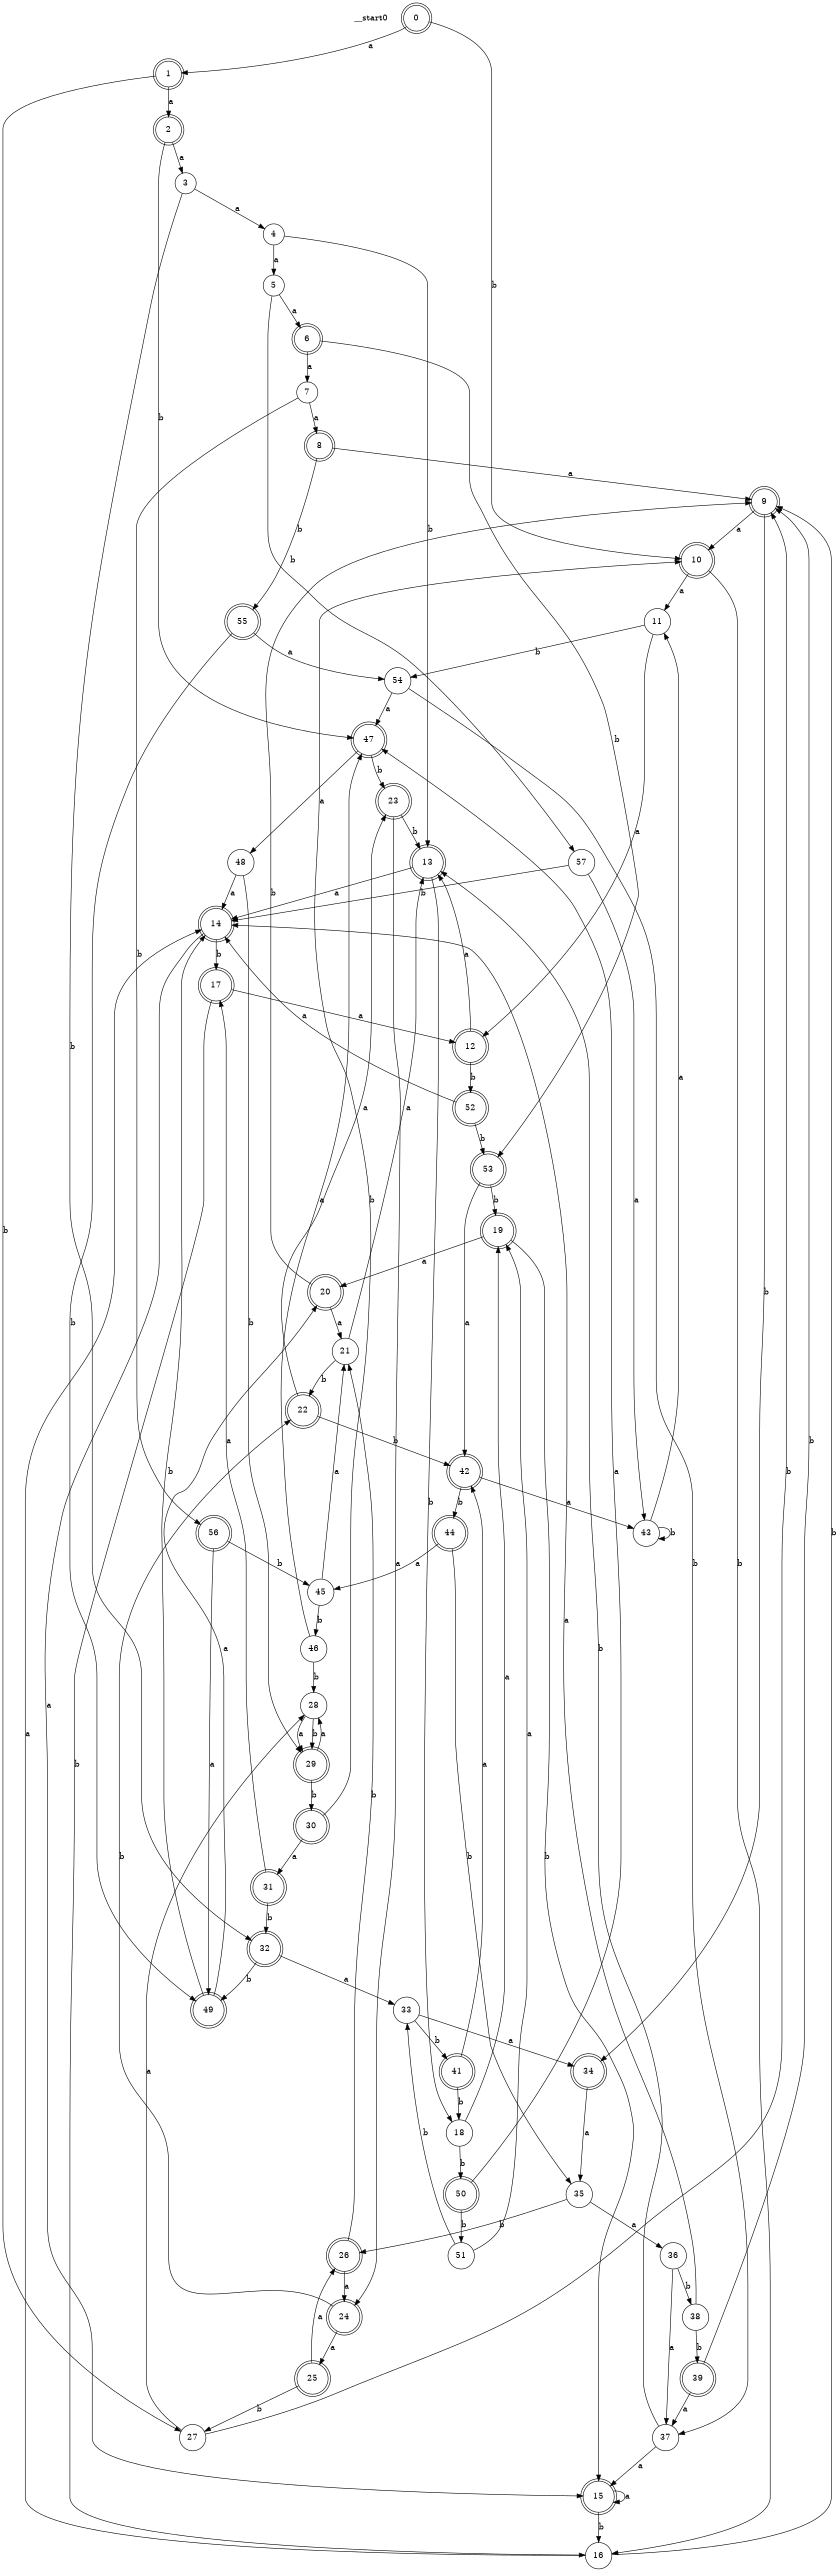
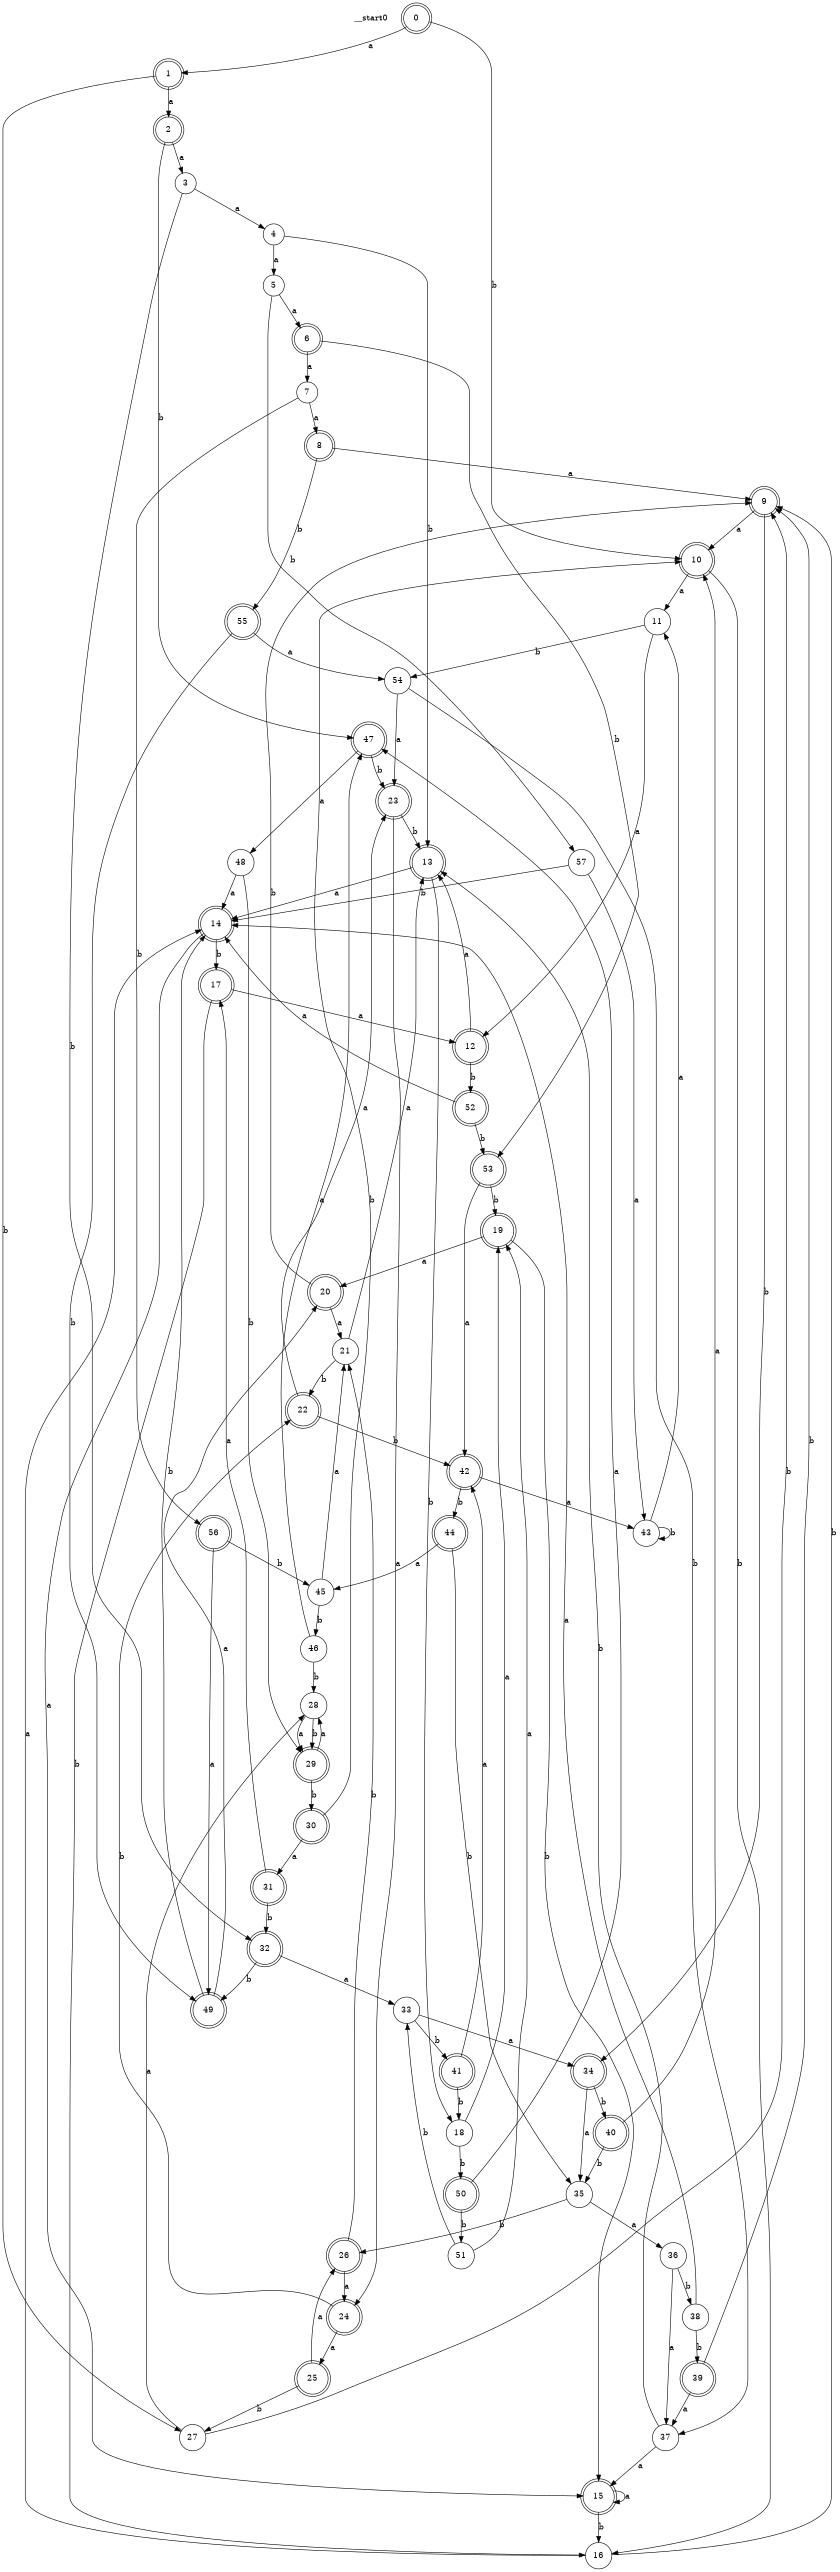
edge "54" -> "47": now "54" -> "23"
node "40": added
